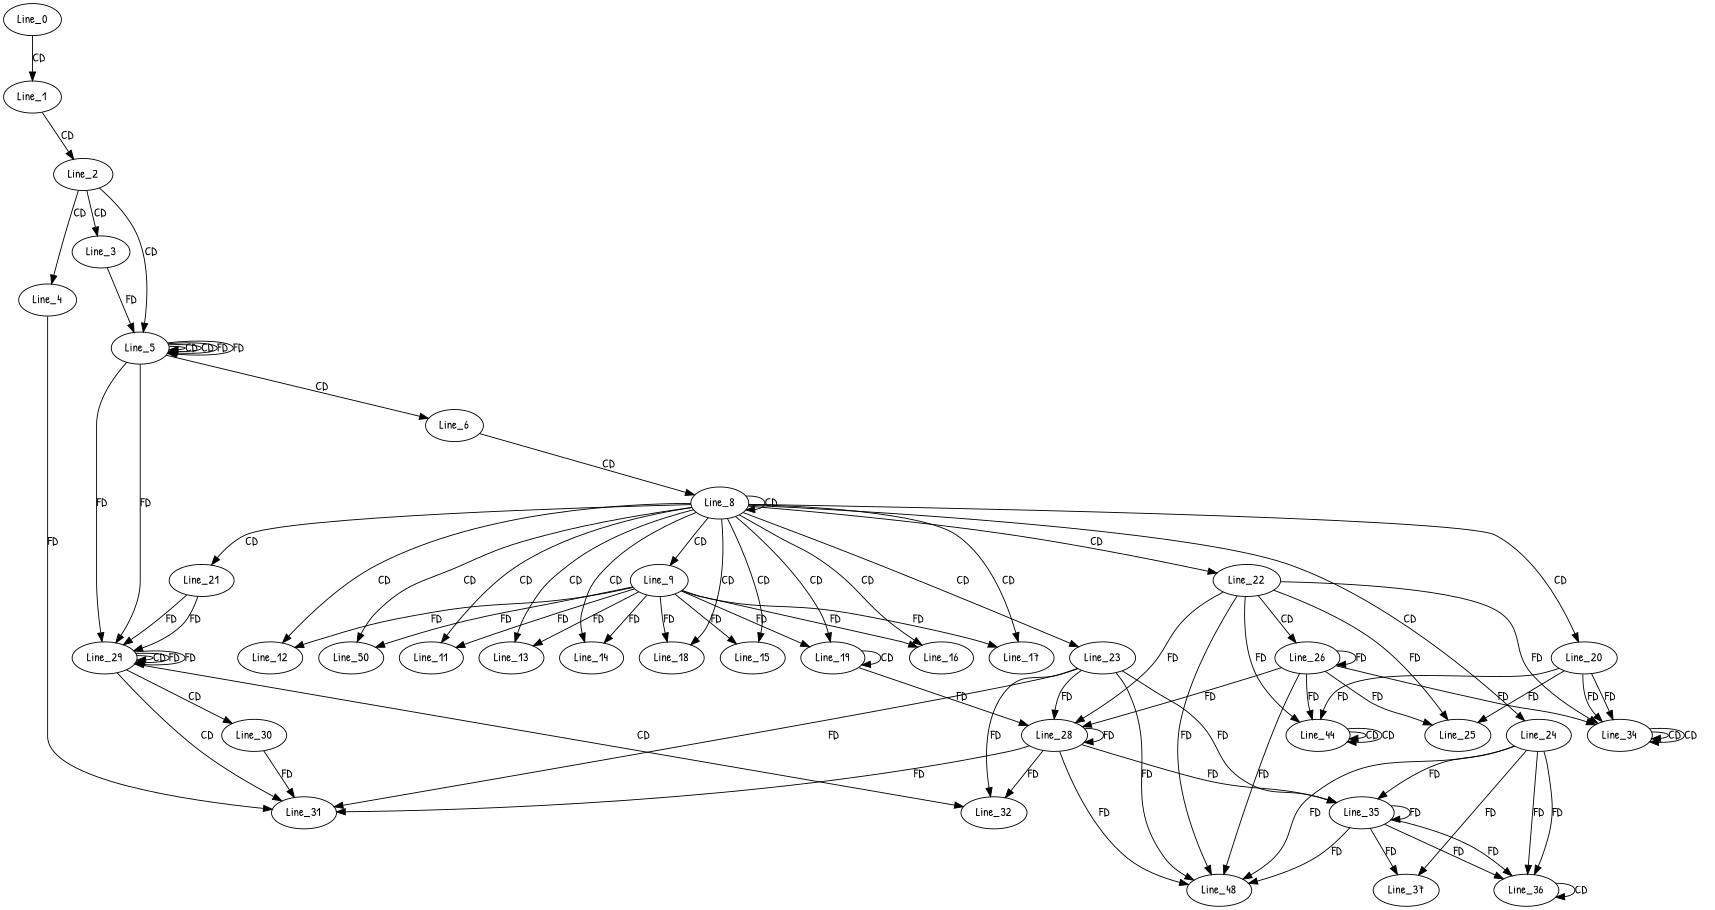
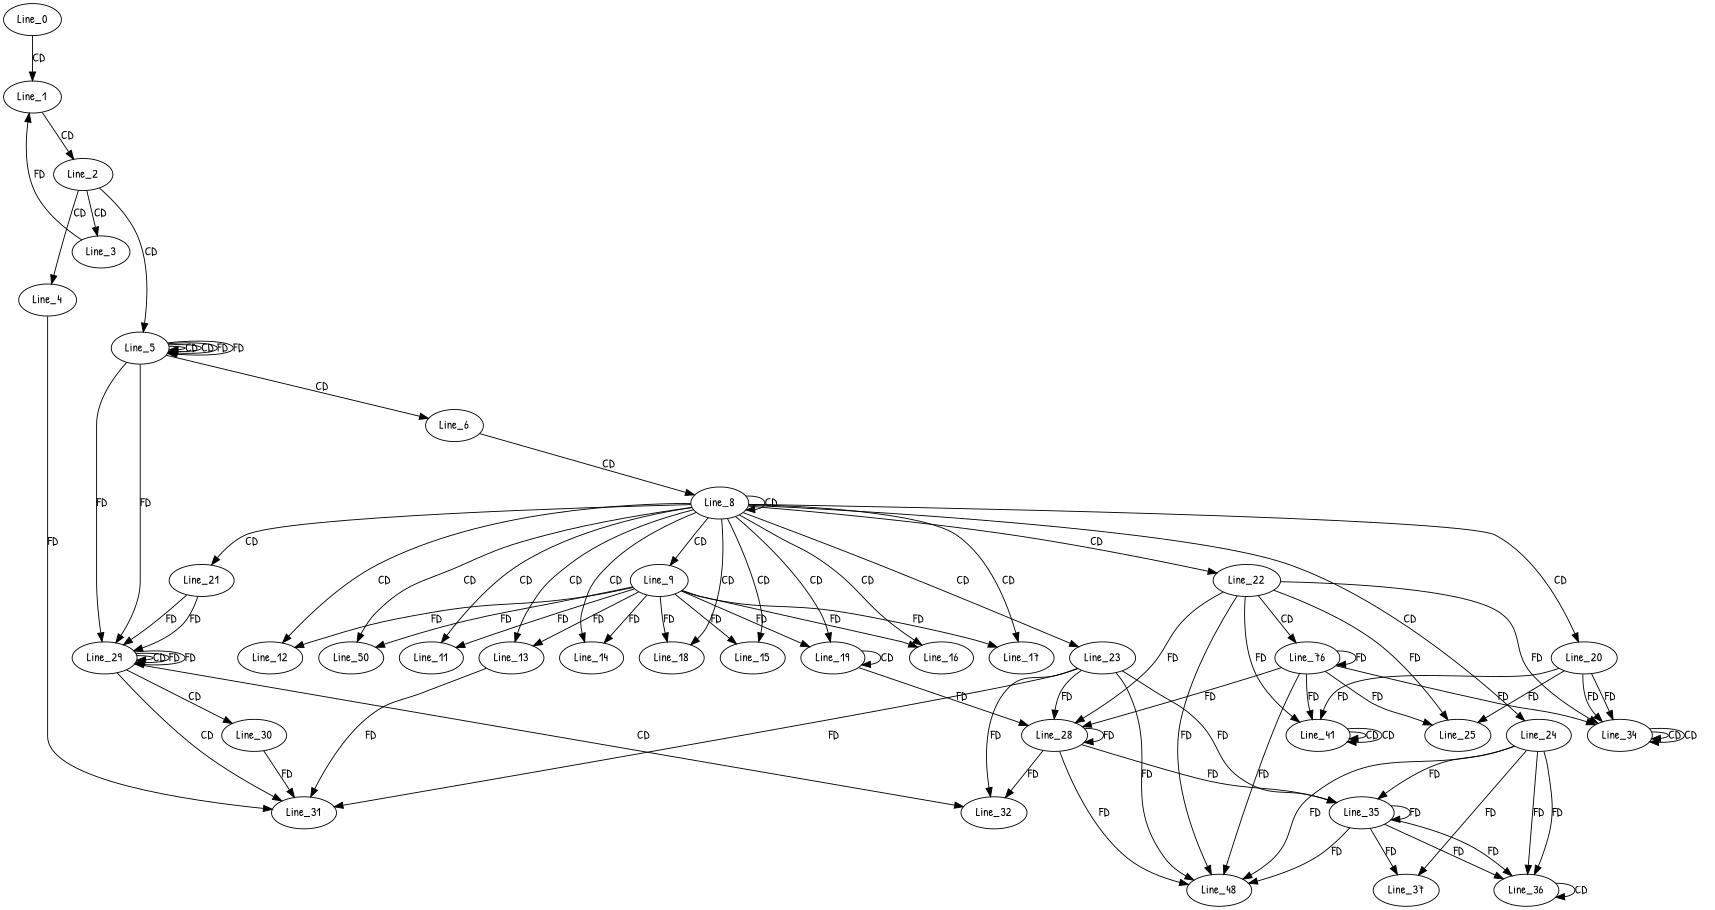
edge "Line_3" -> "Line_5": now "Line_3" -> "Line_1"
node "Line_26": label "Line_26" -> "Line_76"
node "Line_44": label "Line_44" -> "Line_41"
edge "Line_28" -> "Line_31": now "Line_13" -> "Line_31"
